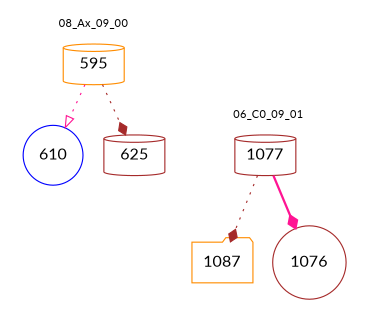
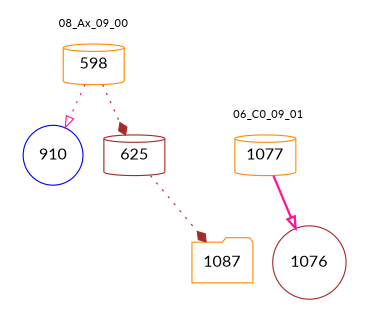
node "595": label "595" -> "598"
node "610": label "610" -> "910"
node "1077": color brown -> darkorange
edge "1077" -> "1076": arrowhead diamond -> onormal
edge "1077" -> "1087": now "625" -> "1087"
